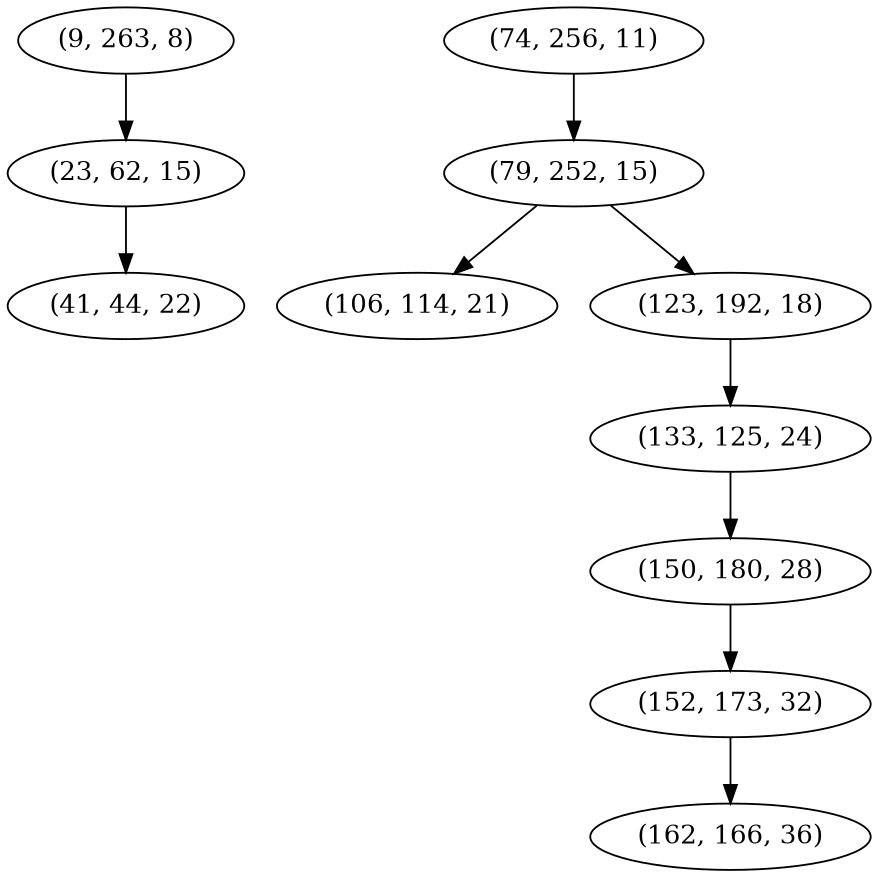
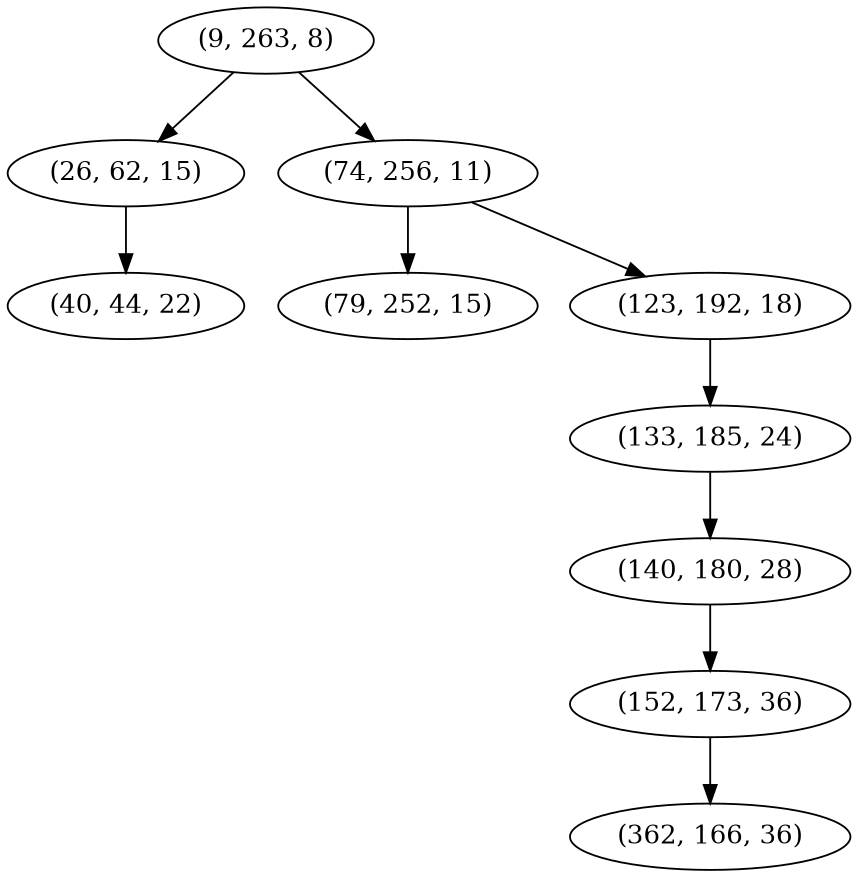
edge "(9, 263, 8)" -> "(74, 256, 11)": added
node "(23, 62, 15)": label "(23, 62, 15)" -> "(26, 62, 15)"
edge "(79, 252, 15)" -> "(123, 192, 18)": now "(74, 256, 11)" -> "(123, 192, 18)"
node "(41, 44, 22)": label "(41, 44, 22)" -> "(40, 44, 22)"
node "(106, 114, 21)": removed
node "(133, 125, 24)": label "(133, 125, 24)" -> "(133, 185, 24)"
node "(150, 180, 28)": label "(150, 180, 28)" -> "(140, 180, 28)"
node "(152, 173, 32)": label "(152, 173, 32)" -> "(152, 173, 36)"
node "(162, 166, 36)": label "(162, 166, 36)" -> "(362, 166, 36)"
